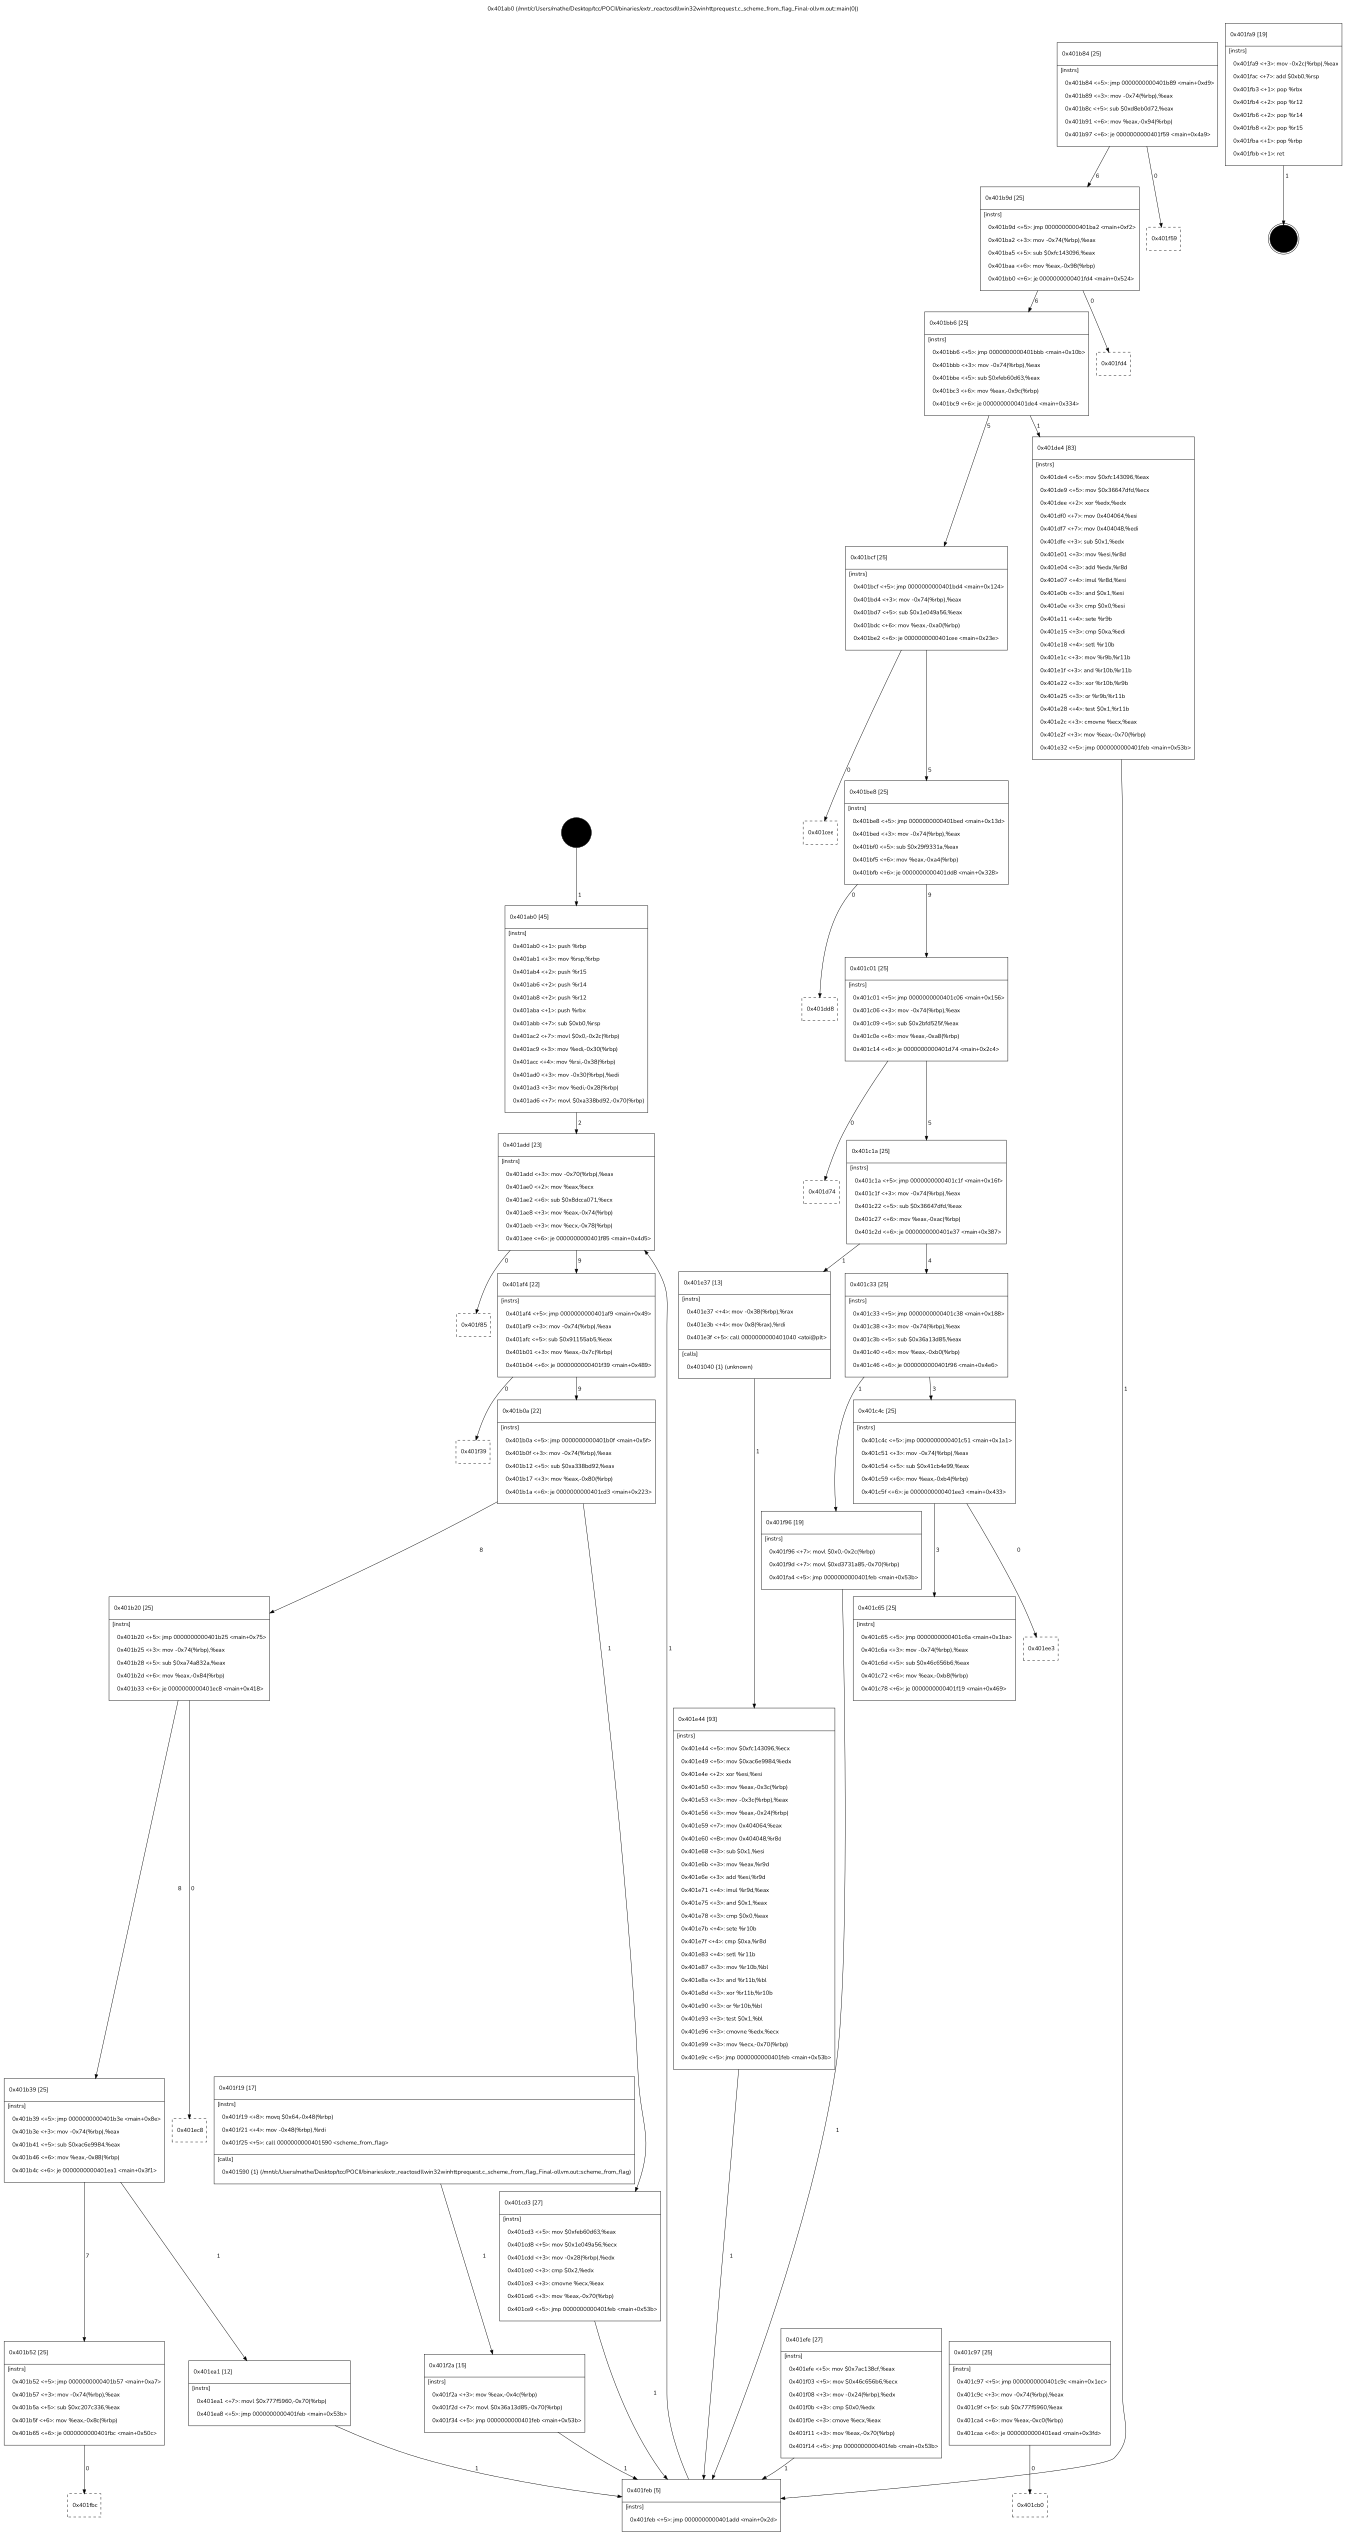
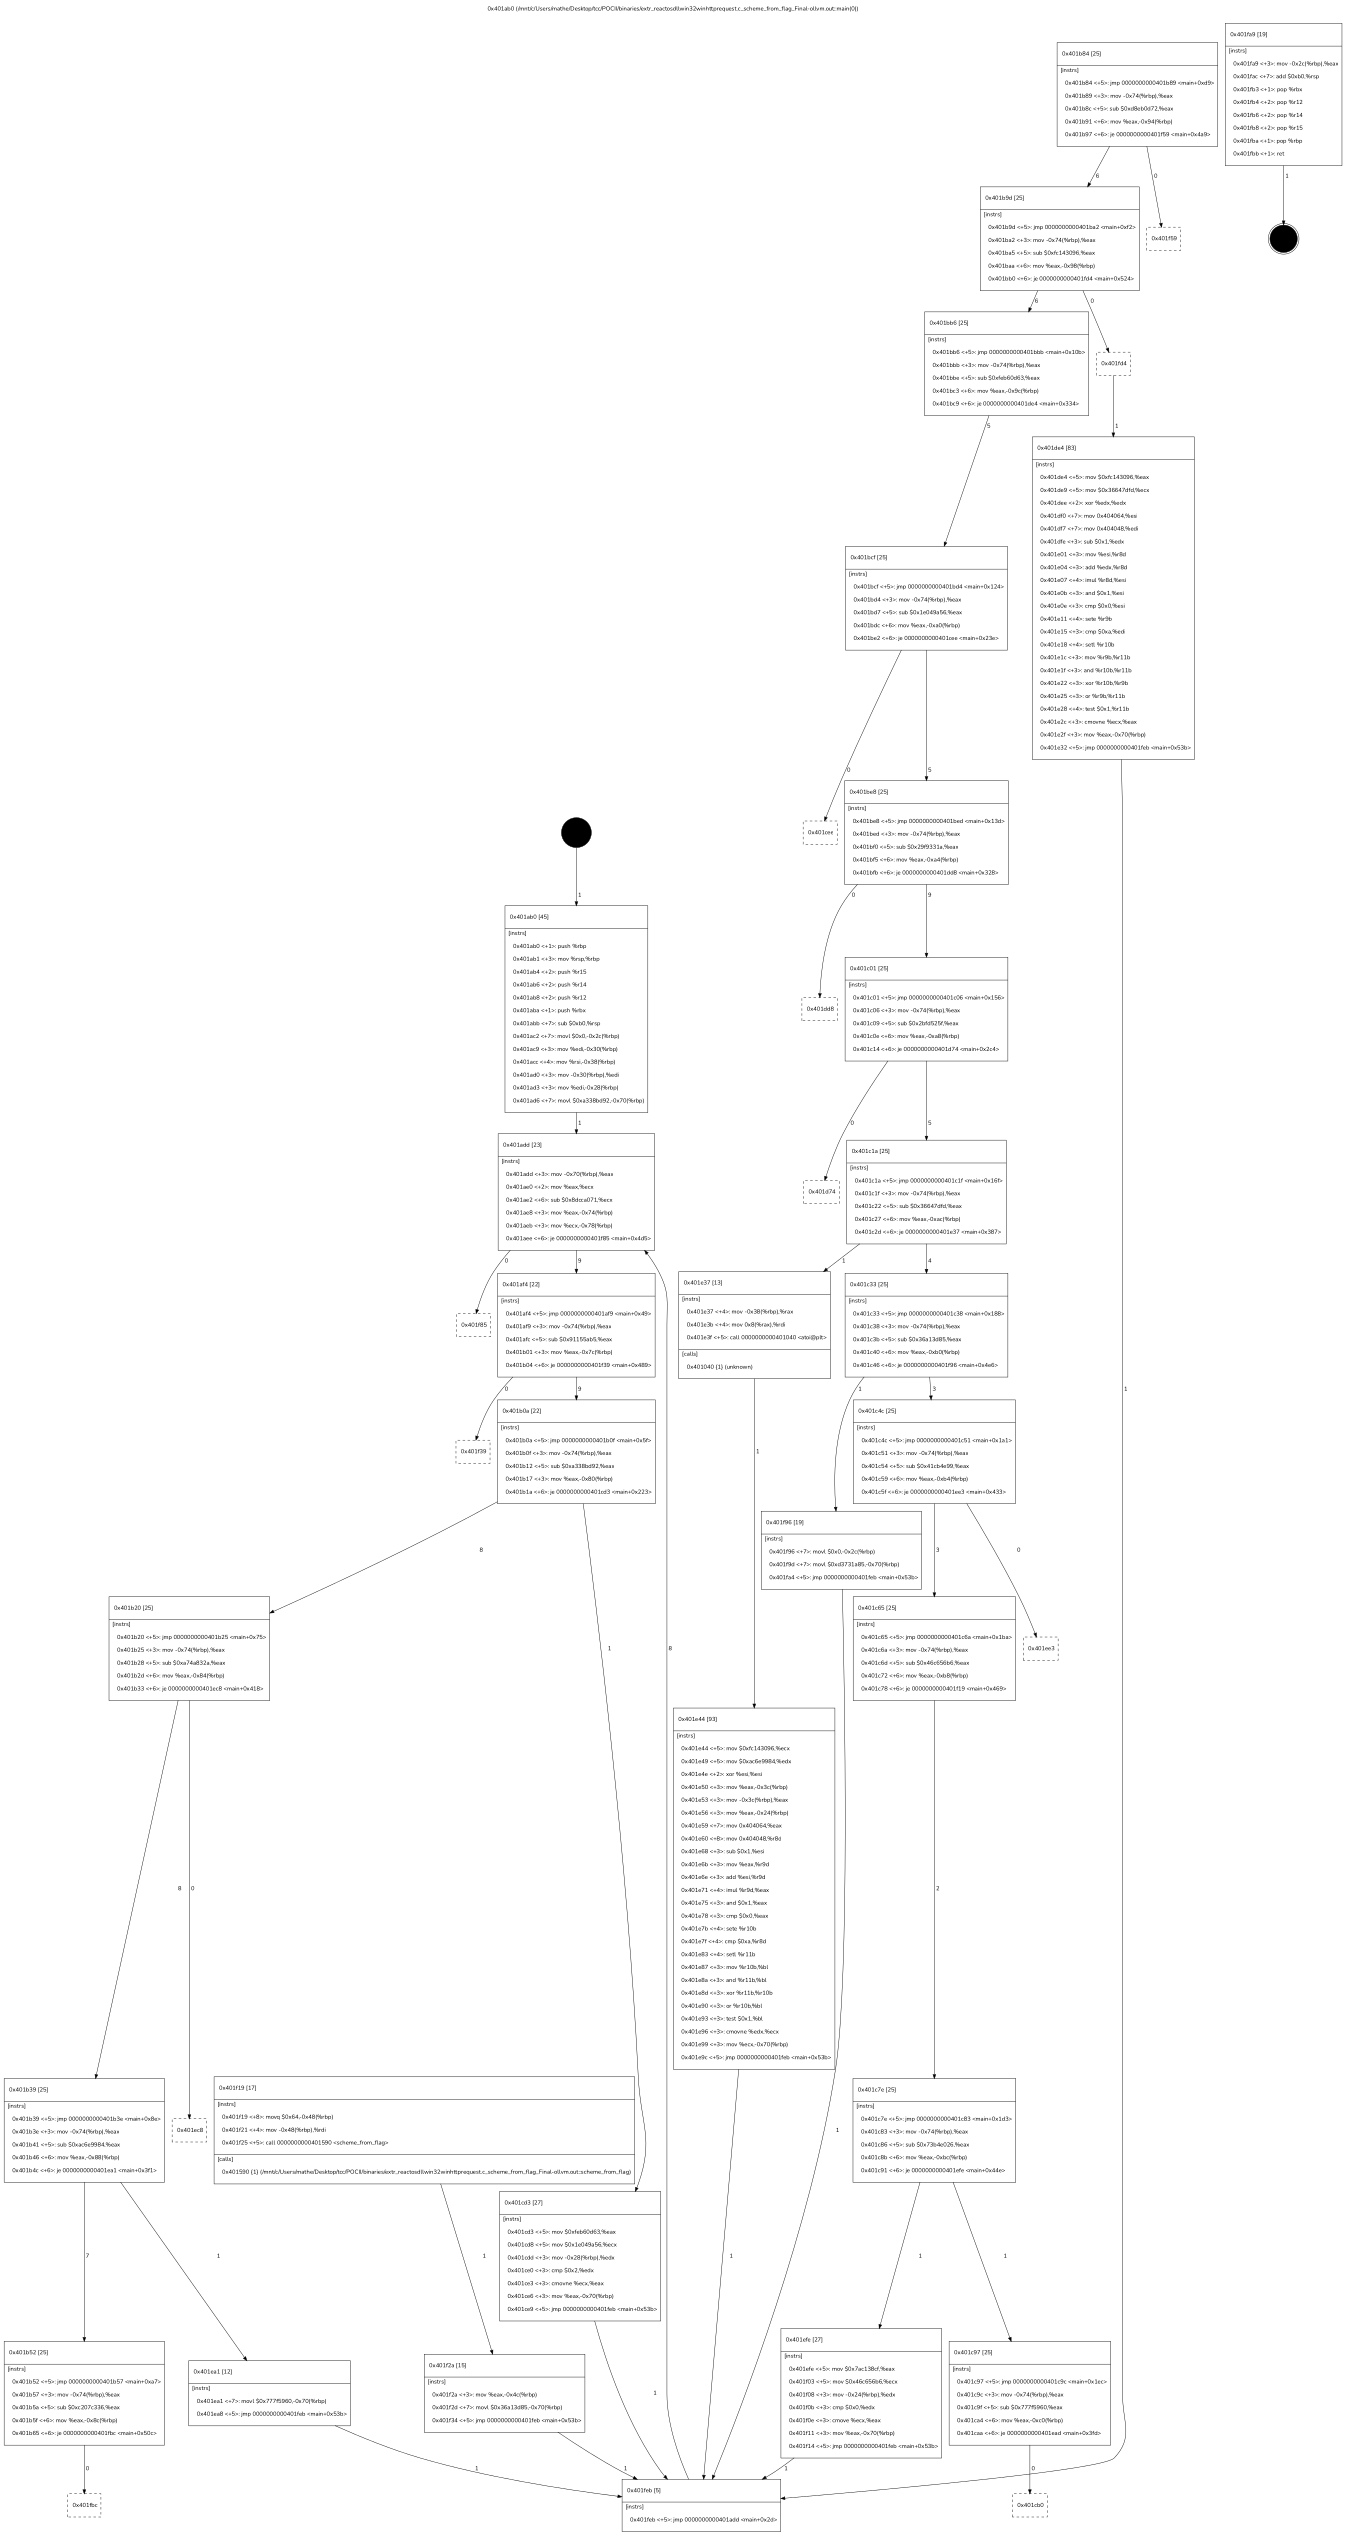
edge "0x401bb6 [25]" -> "0x401de4 [83]": now "0x401fd4" -> "0x401de4 [83]"
edge "0x401ab0 [45]" -> "0x401add [23]": label " 2" -> " 1"
edge "0x401feb [5]" -> "0x401add [23]": label " 1" -> " 8"
node "0x401c7e [25]": added
